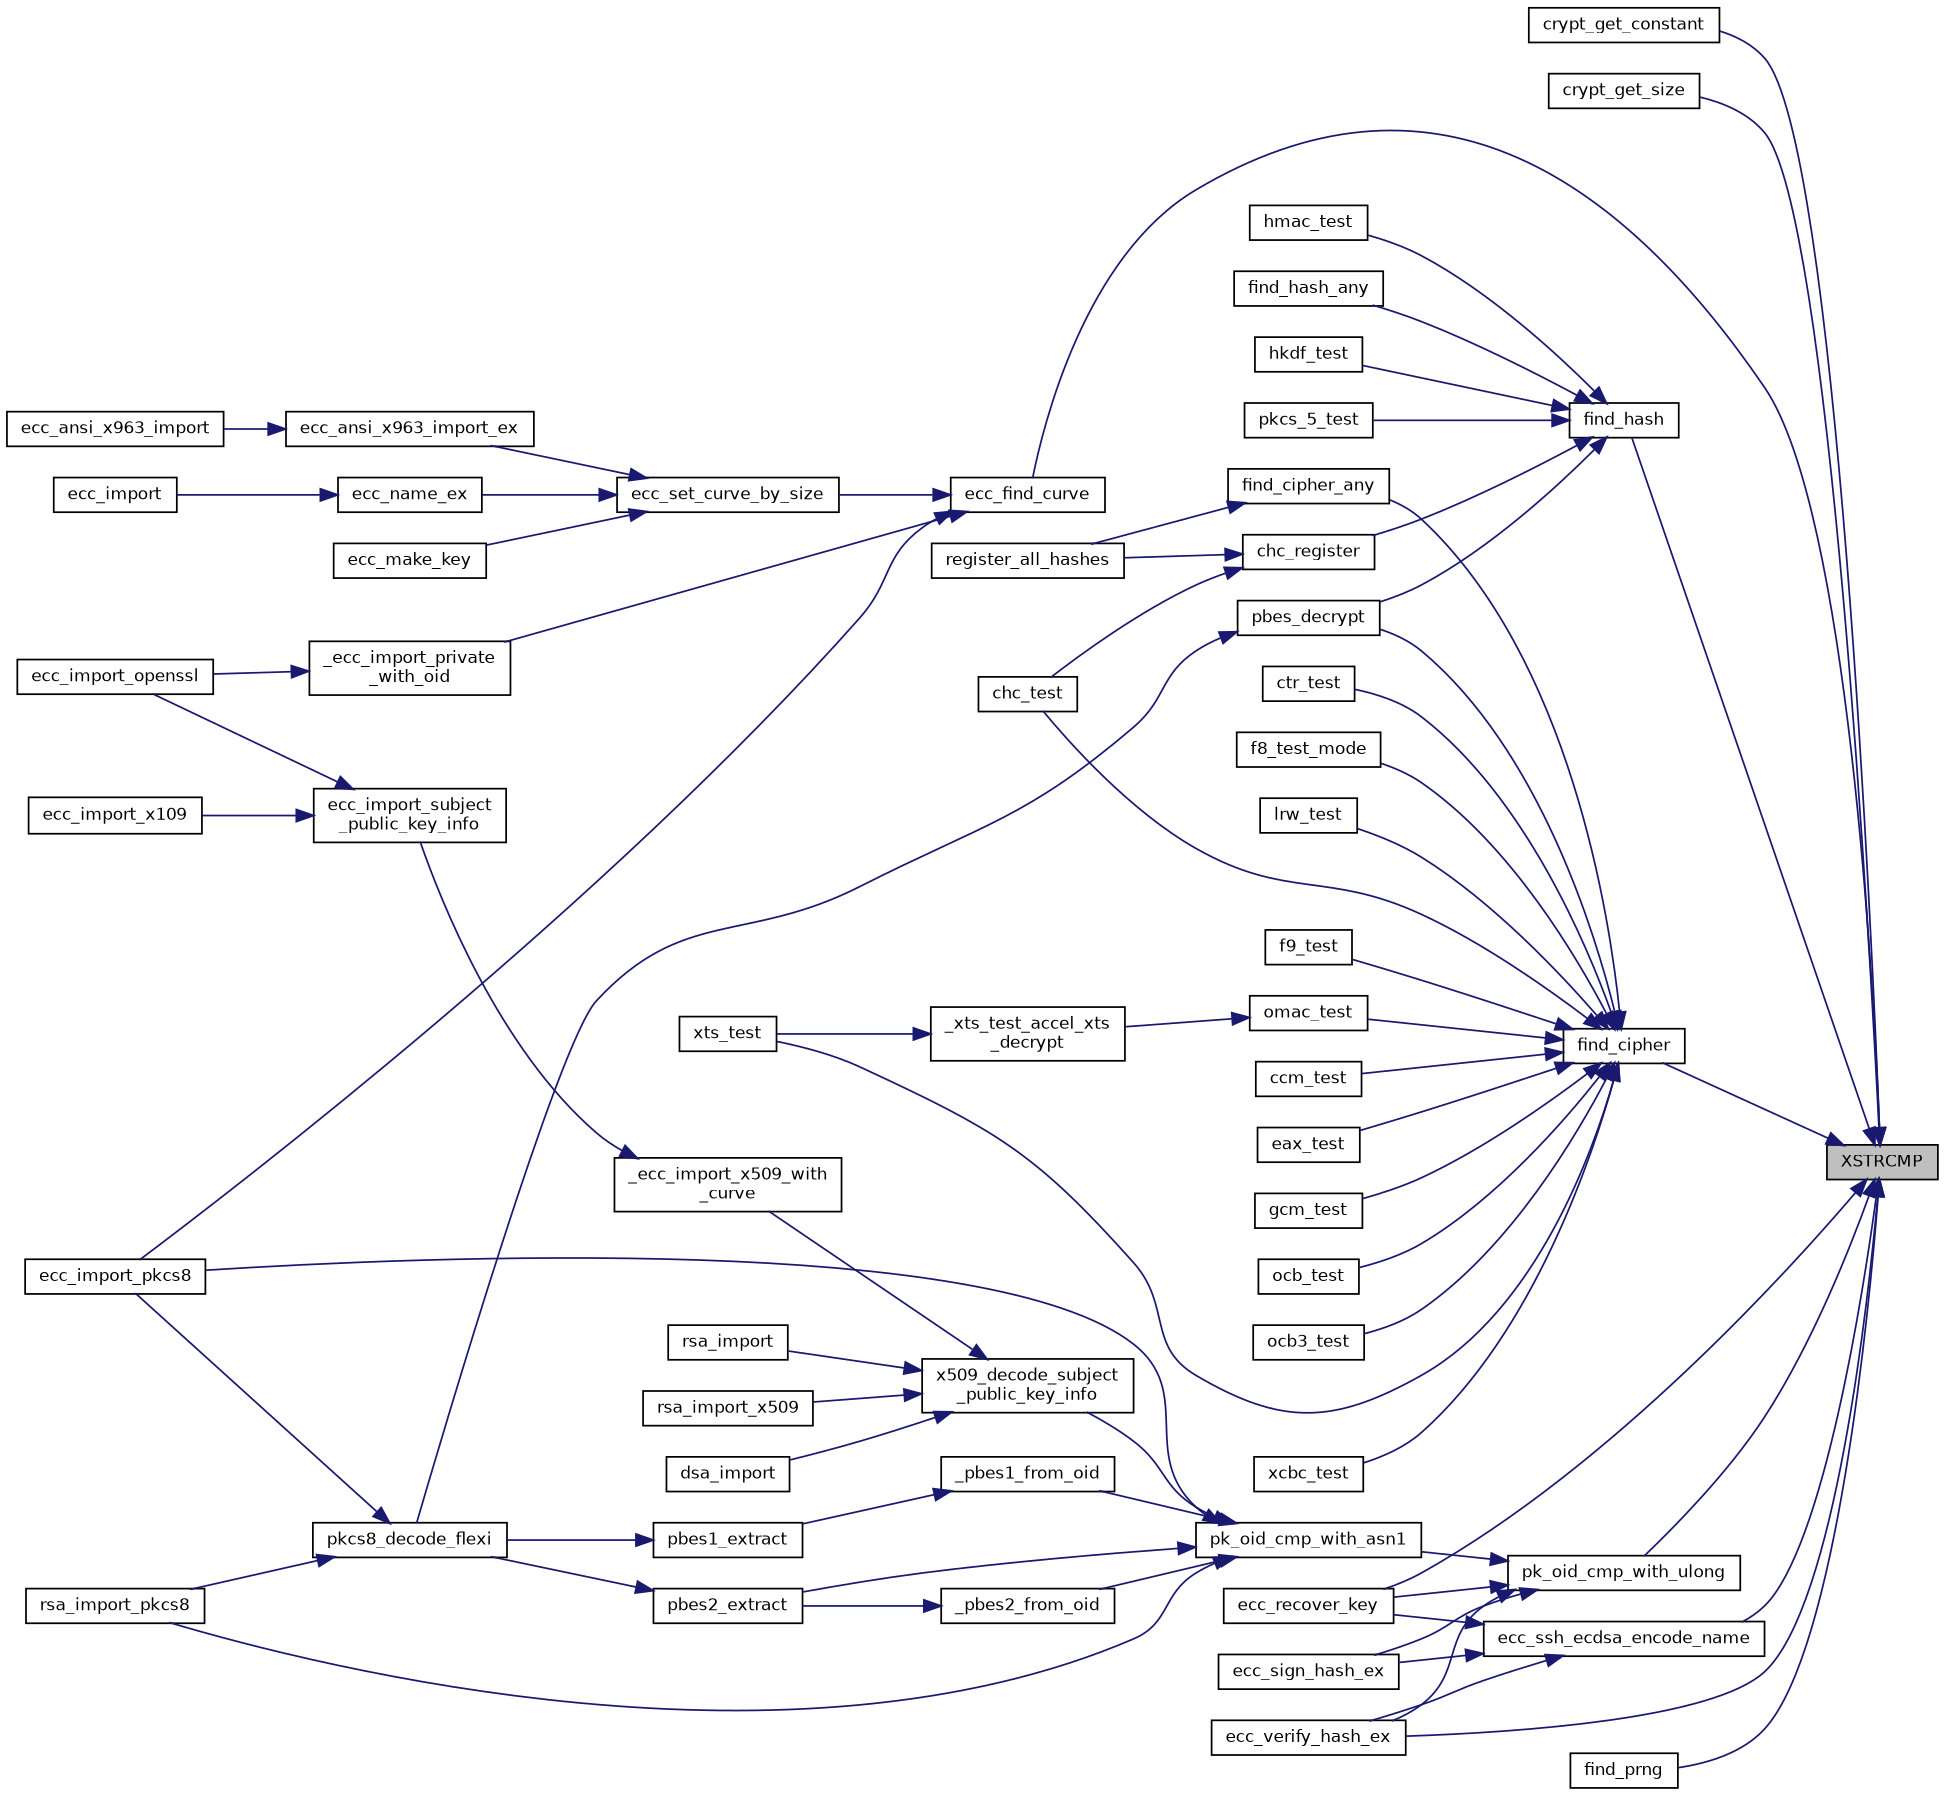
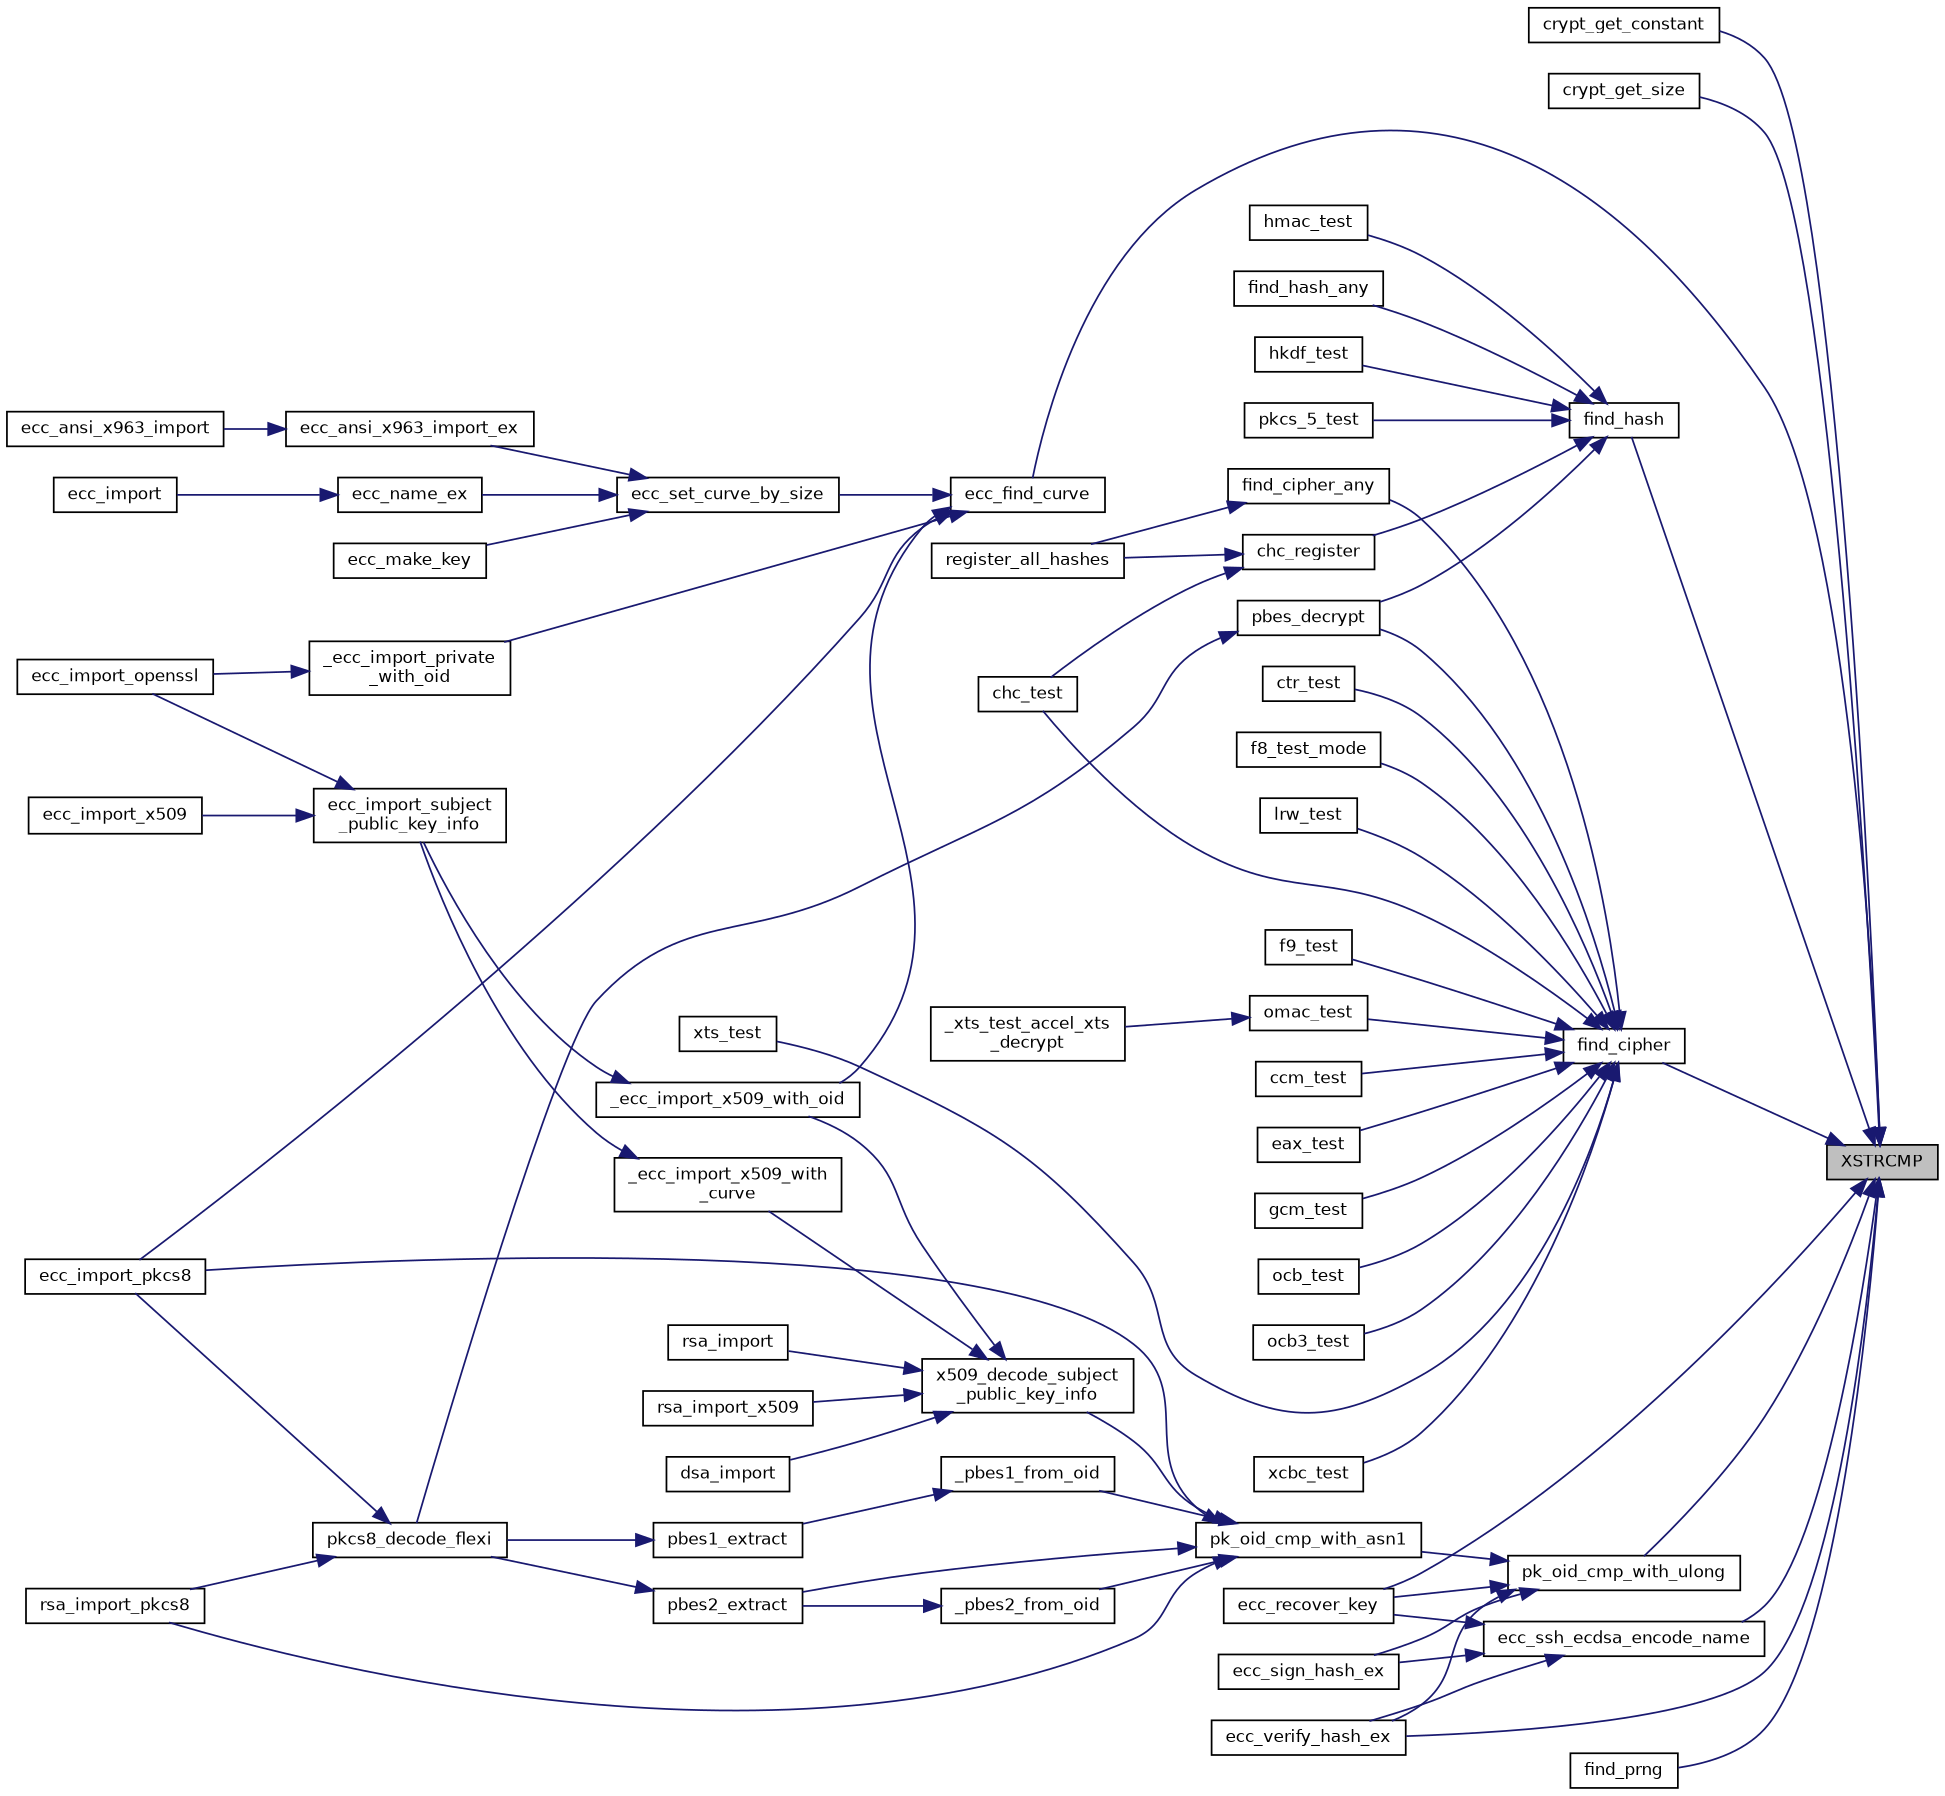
node "ecc_import_x109": label "ecc_import_x109" -> "ecc_import_x509"
edge "xts_test" -> "_xts_test_accel_xts _decrypt": removed
node "_ecc_import_x509_with_oid": added
